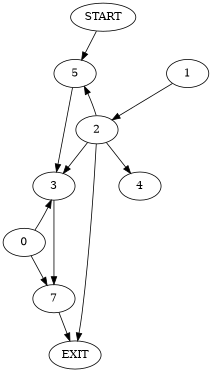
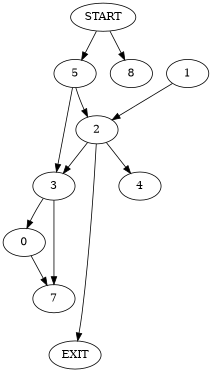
node "8": added
edge "2" -> "5": reversed
edge "0" -> "3": reversed
edge "7" -> "EXIT": removed
